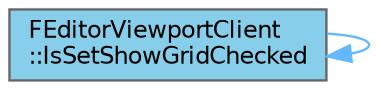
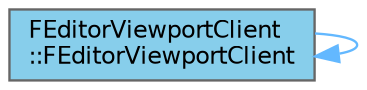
node "FEditorViewportClient ::IsSetShowGridChecked": label "FEditorViewportClient ::IsSetShowGridChecked" -> "FEditorViewportClient ::FEditorViewportClient"
